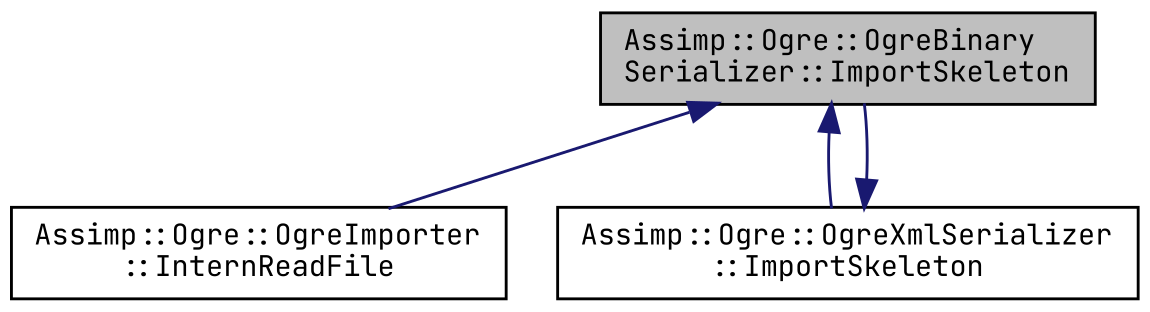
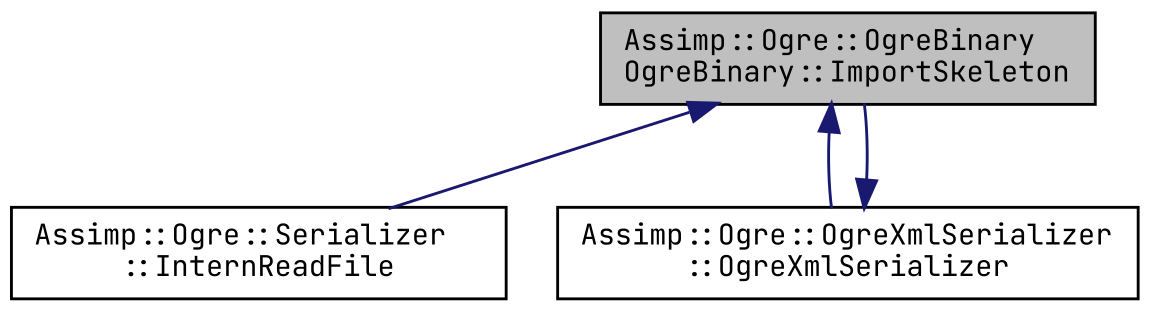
node "Assimp::Ogre::OgreBinary Serializer::ImportSkeleton": label "Assimp::Ogre::OgreBinary Serializer::ImportSkeleton" -> "Assimp::Ogre::OgreBinary OgreBinary::ImportSkeleton"
node "Assimp::Ogre::OgreImporter ::InternReadFile": label "Assimp::Ogre::OgreImporter ::InternReadFile" -> "Assimp::Ogre::Serializer ::InternReadFile"
node "Assimp::Ogre::OgreXmlSerializer ::ImportSkeleton": label "Assimp::Ogre::OgreXmlSerializer ::ImportSkeleton" -> "Assimp::Ogre::OgreXmlSerializer ::OgreXmlSerializer"
